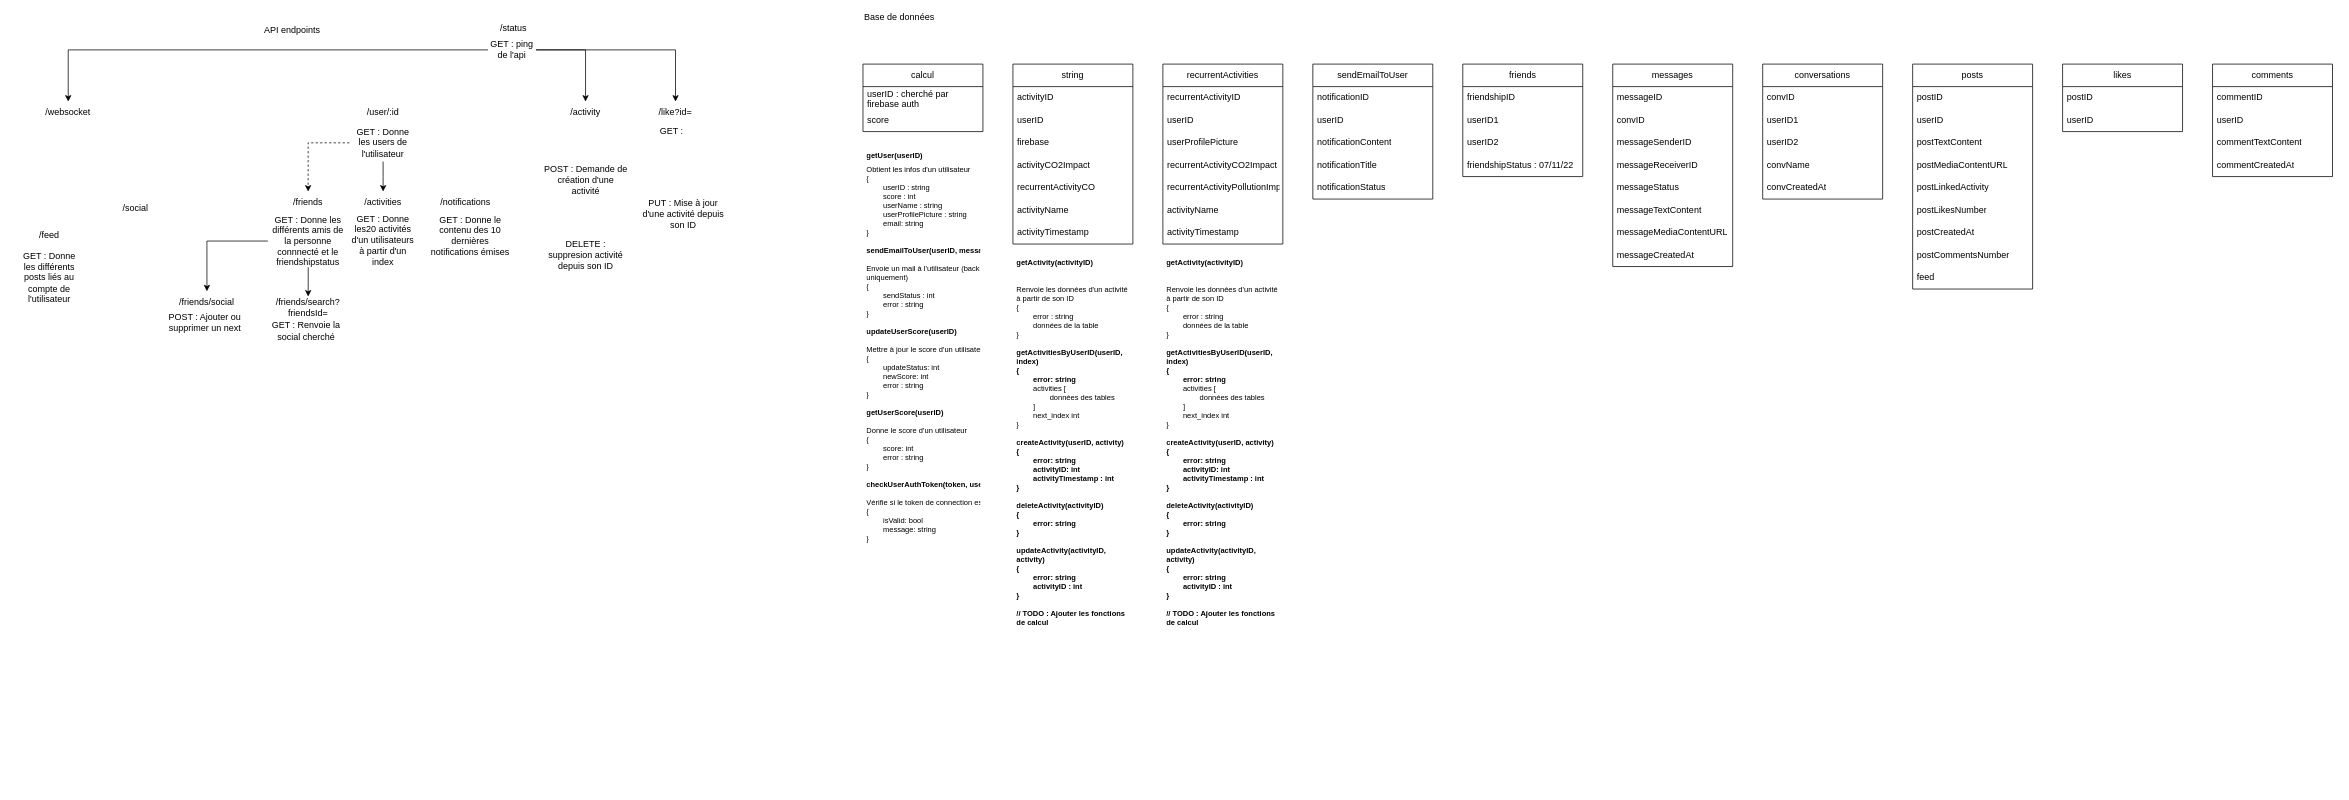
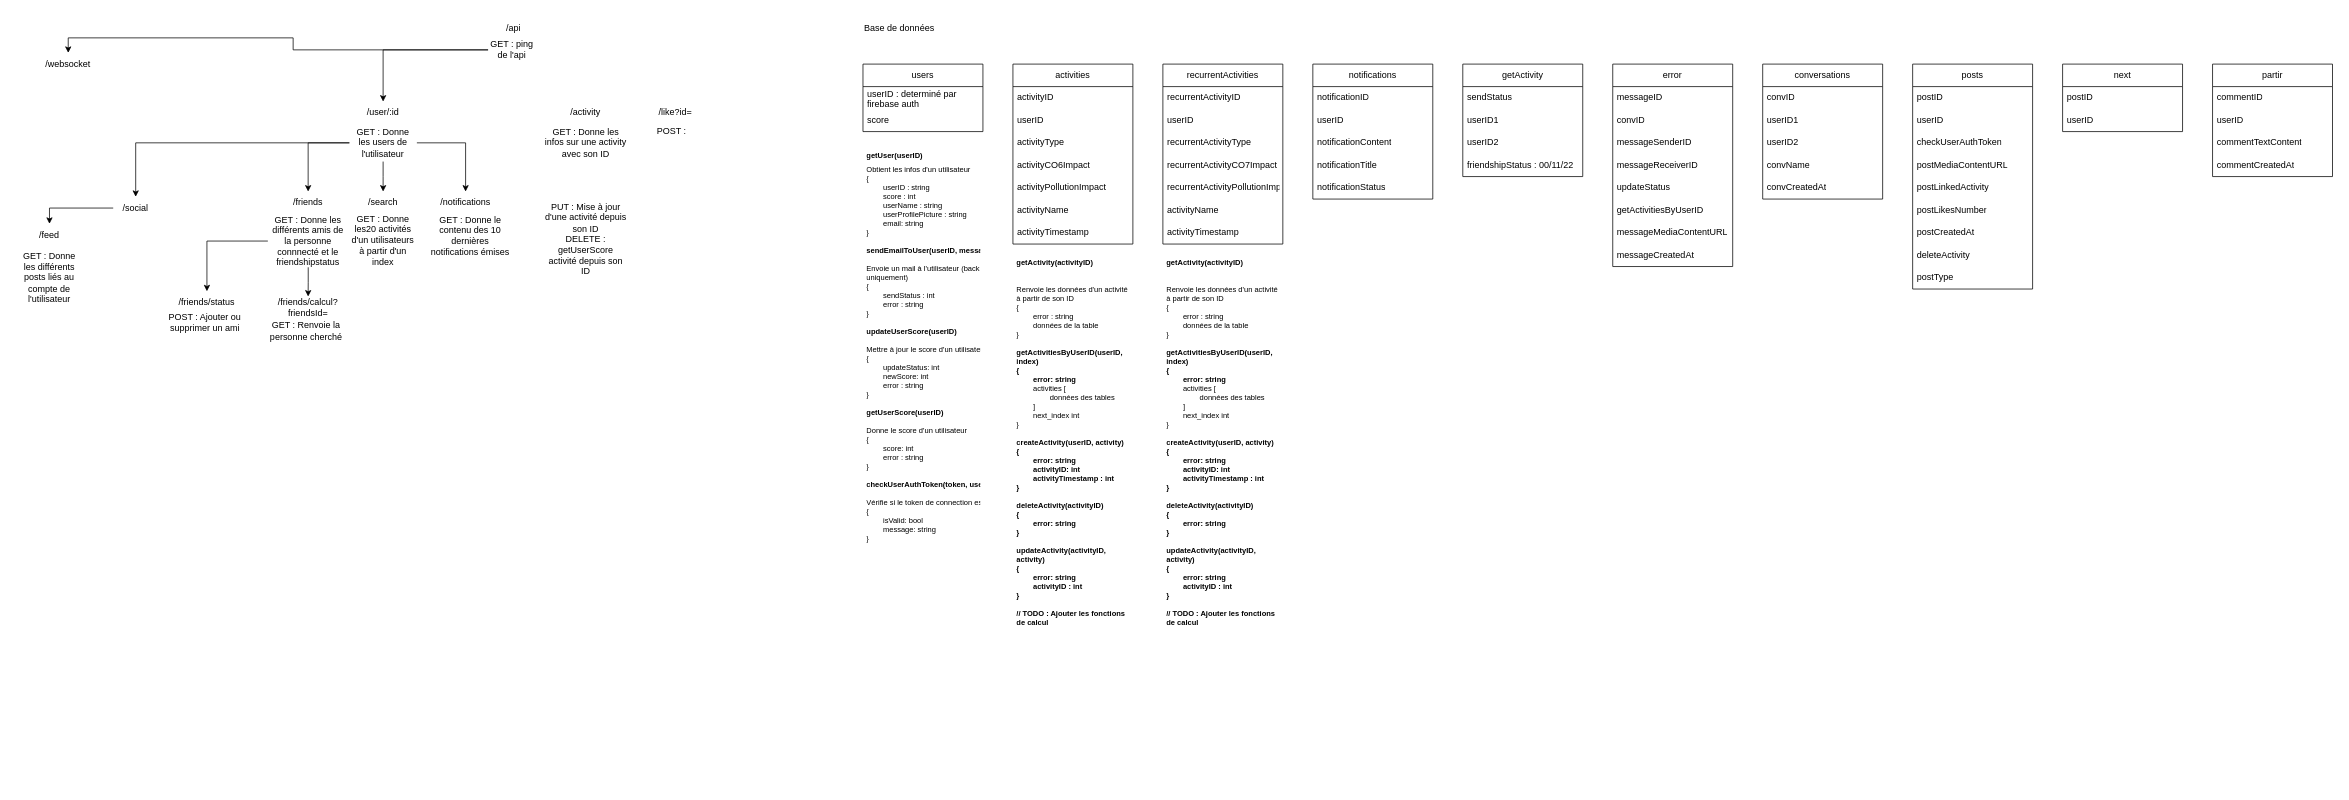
node "Base de données": moved (900, 17) -> (900, 29)
node "/status": label "/status" -> "/api"
node "API endpoints": removed
edge "GET : ping de l'api" -> "/like?id=": removed
edge "GET : ping de l'api" -> "/activity": removed
node "calcul": label "calcul" -> "users"
node "string": label "string" -> "activities"
node "sendEmailToUser": label "sendEmailToUser" -> "notifications"
node "friends": label "friends" -> "getActivity"
node "messages": label "messages" -> "error"
node "likes": label "likes" -> "next"
node "comments": label "comments" -> "partir"
edge "GET : ping de l'api" -> "/user/:id": added
node "userID : cherché par firebase auth": label "userID : cherché par firebase auth" -> "userID : determiné par firebase auth"
node "friendshipID": label "friendshipID" -> "sendStatus"
node "/websocket": moved (68, 113) -> (68, 64)
node "GET :": label "GET :" -> "POST :"
node "GET : Donne les infos sur une activity avec son ID": added
node "firebase": label "firebase" -> "activityType"
node "userProfilePicture": label "userProfilePicture" -> "recurrentActivityType"
node "postTextContent": label "postTextContent" -> "checkUserAuthToken"
edge "GET : Donne les users de l'utilisateur" -> "/notifications": added
edge "GET : Donne les users de l'utilisateur" -> "/friends": style dashed -> solid
node "activityCO2Impact": label "activityCO2Impact" -> "activityCO6Impact"
node "recurrentActivityCO2Impact": label "recurrentActivityCO2Impact" -> "recurrentActivityCO7Impact"
node "friendshipStatus : 07/11/22": label "friendshipStatus : 07/11/22" -> "friendshipStatus : 00/11/22"
edge "GET : Donne les users de l'utilisateur" -> "/social": added
node "POST : Demande de création d'une activité": removed
node "recurrentActivityCO": label "recurrentActivityCO" -> "activityPollutionImpact"
node "messageStatus": label "messageStatus" -> "updateStatus"
node "/activities": label "/activities" -> "/search"
node "messageTextContent": label "messageTextContent" -> "getActivitiesByUserID"
edge "/social" -> "/feed": added
node "PUT : Mise à jour d'une activité depuis son ID": moved (683, 214) -> (585, 218)
node "DELETE : suppresion activité depuis son ID": label "DELETE : suppresion activité depuis son ID" -> "DELETE : getUserScore activité depuis son ID"
node "postCommentsNumber": label "postCommentsNumber" -> "deleteActivity"
node "feed": label "feed" -> "postType"
node "/friends/social": label "/friends/social" -> "/friends/status"
node "/friends/search?friendsId=": label "/friends/search?friendsId=" -> "/friends/calcul?friendsId="
node "POST : Ajouter ou supprimer un next": label "POST : Ajouter ou supprimer un next" -> "POST : Ajouter ou supprimer un ami"
node "GET : Renvoie la social cherché": label "GET : Renvoie la social cherché" -> "GET : Renvoie la personne cherché"
